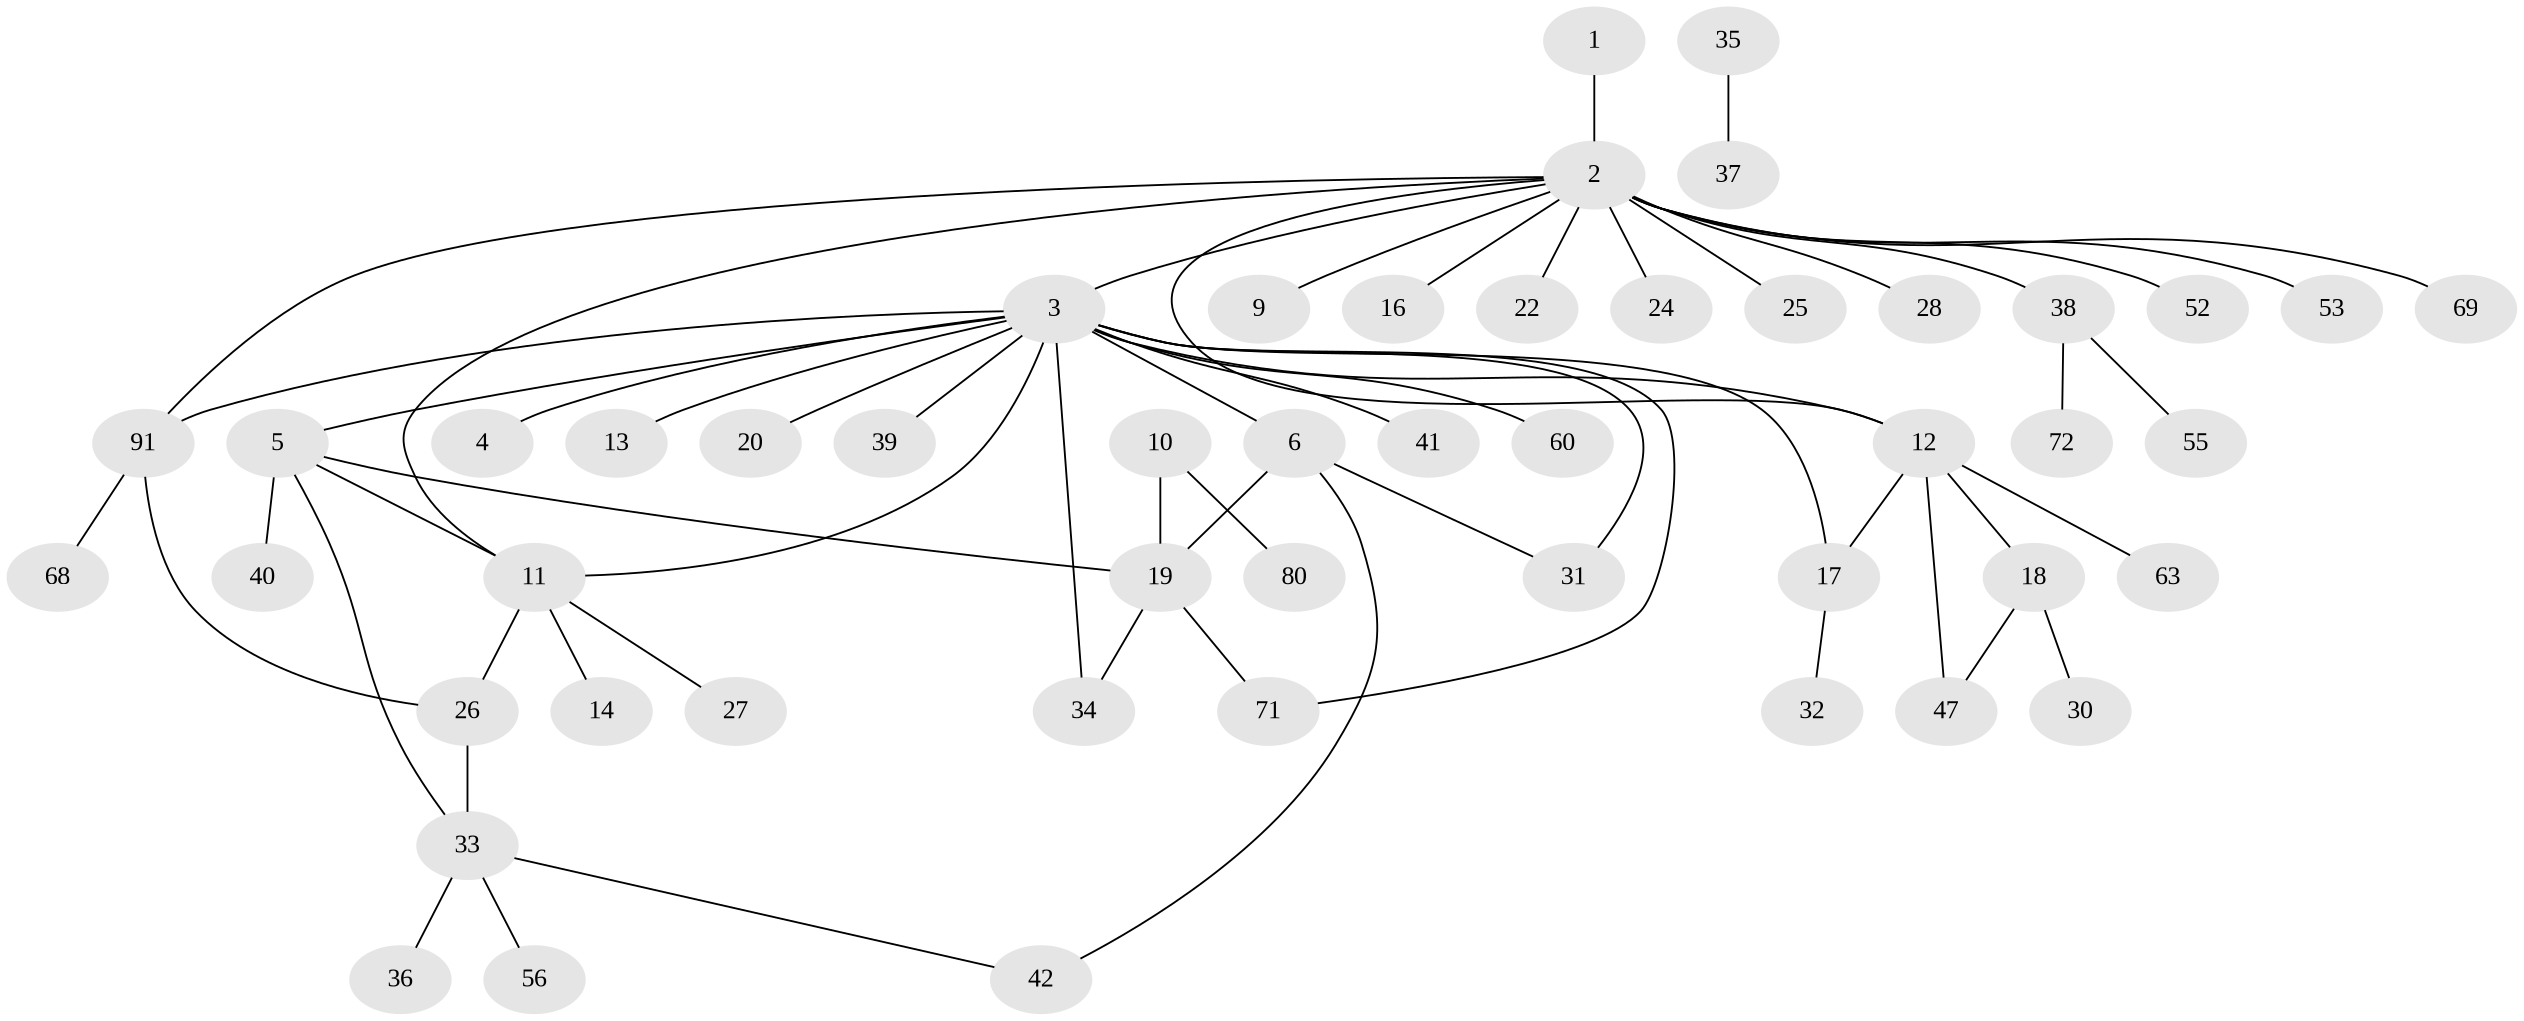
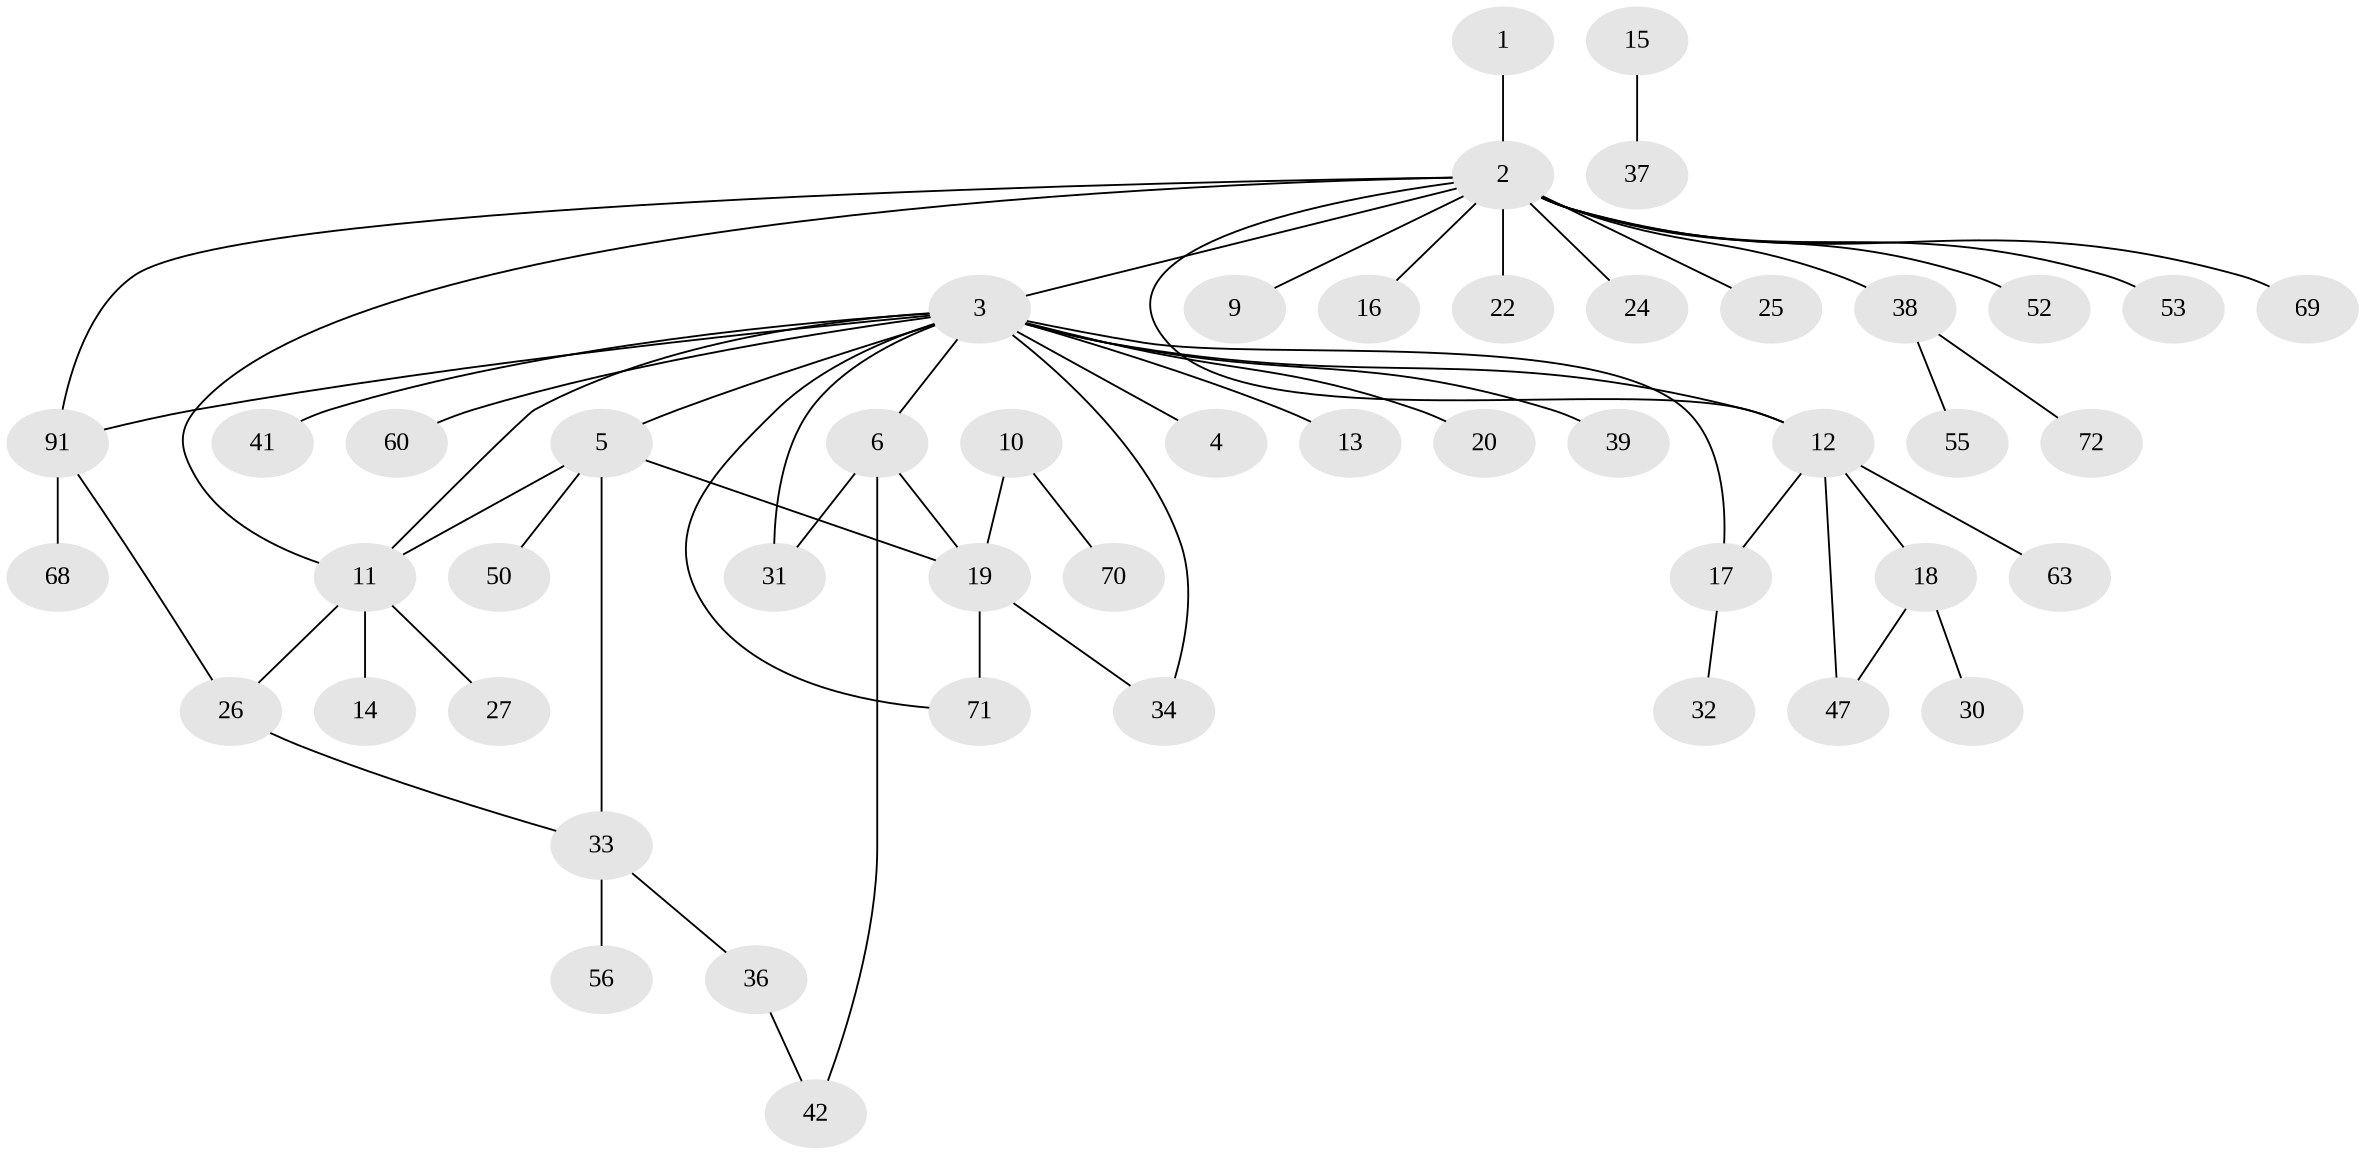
node "35": label "35" -> "15"
node "28": removed
node "40": label "40" -> "50"
node "80": label "80" -> "70"
edge "33" -- "42": now "36" -- "42"
